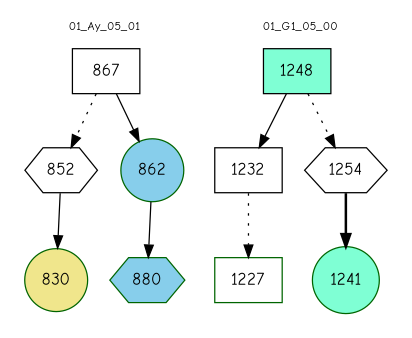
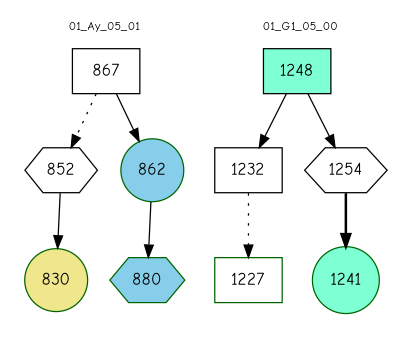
edge "1248" -> "1254": style dotted -> solid
